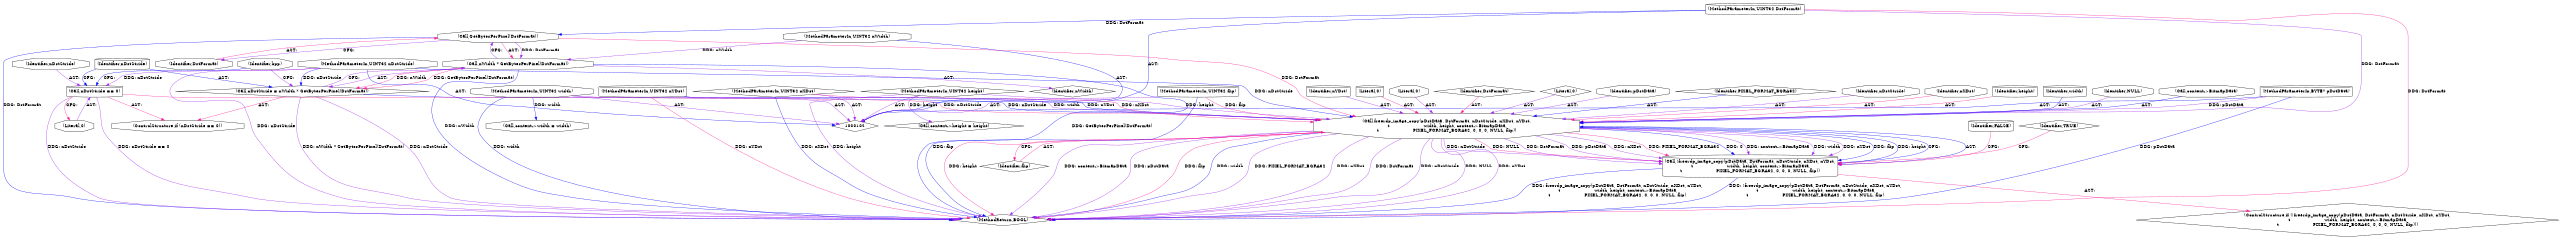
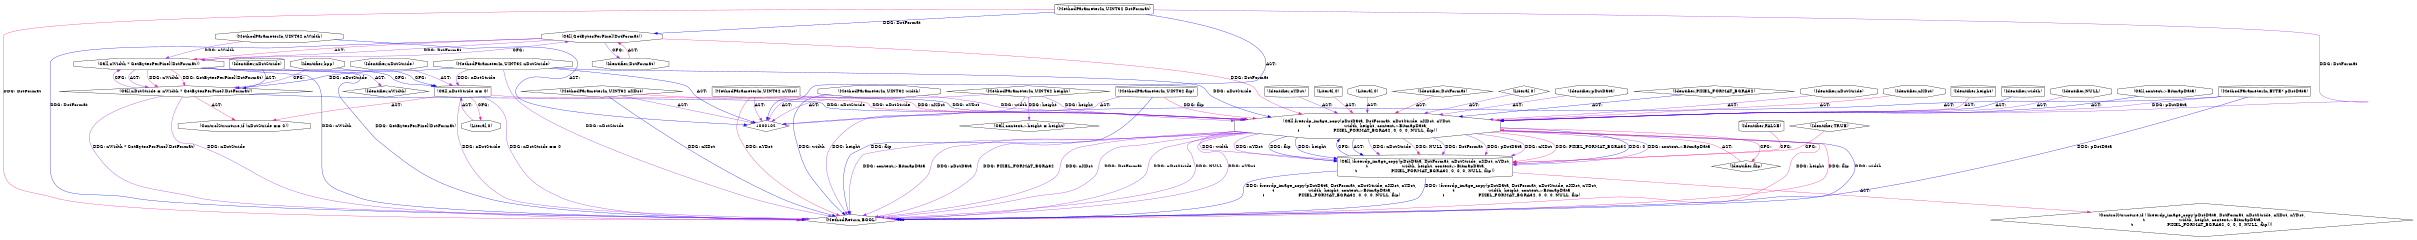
node "(Call,context->width = width)": removed
